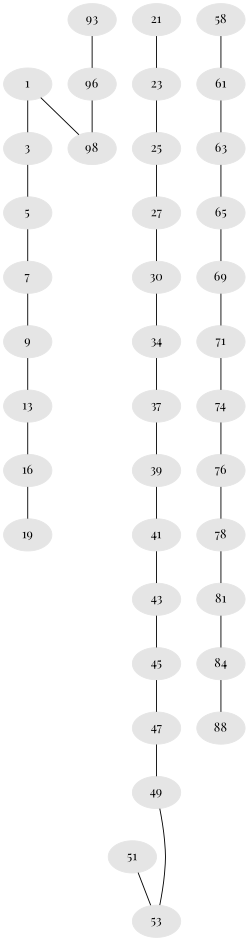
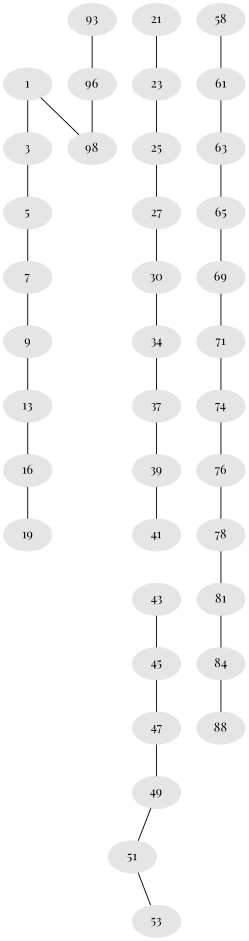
edge "41" -- "43": removed
edge "49" -- "53": now "49" -- "51"
